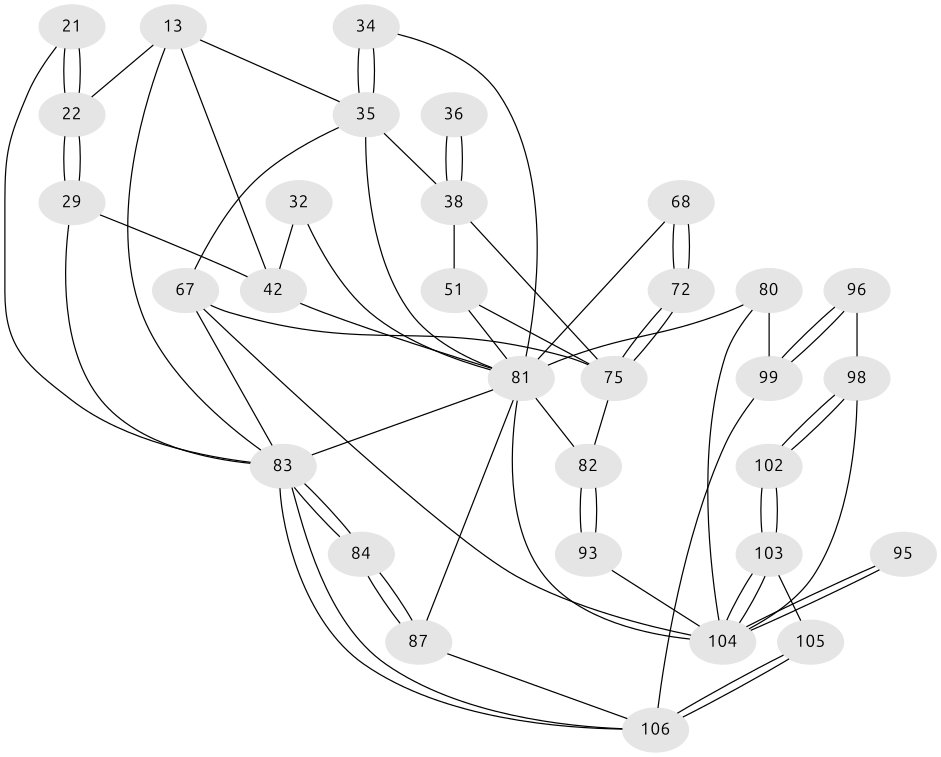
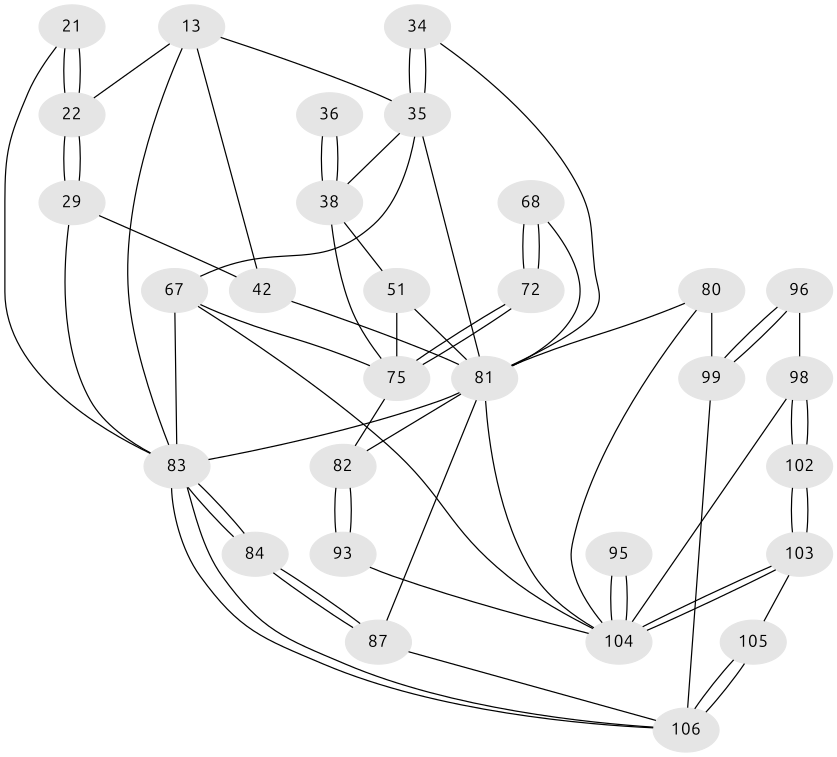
node "32": removed
